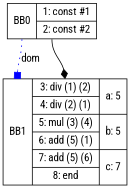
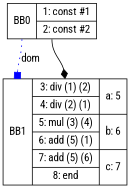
node "BB1": text "b: 5" -> "b: 6"
